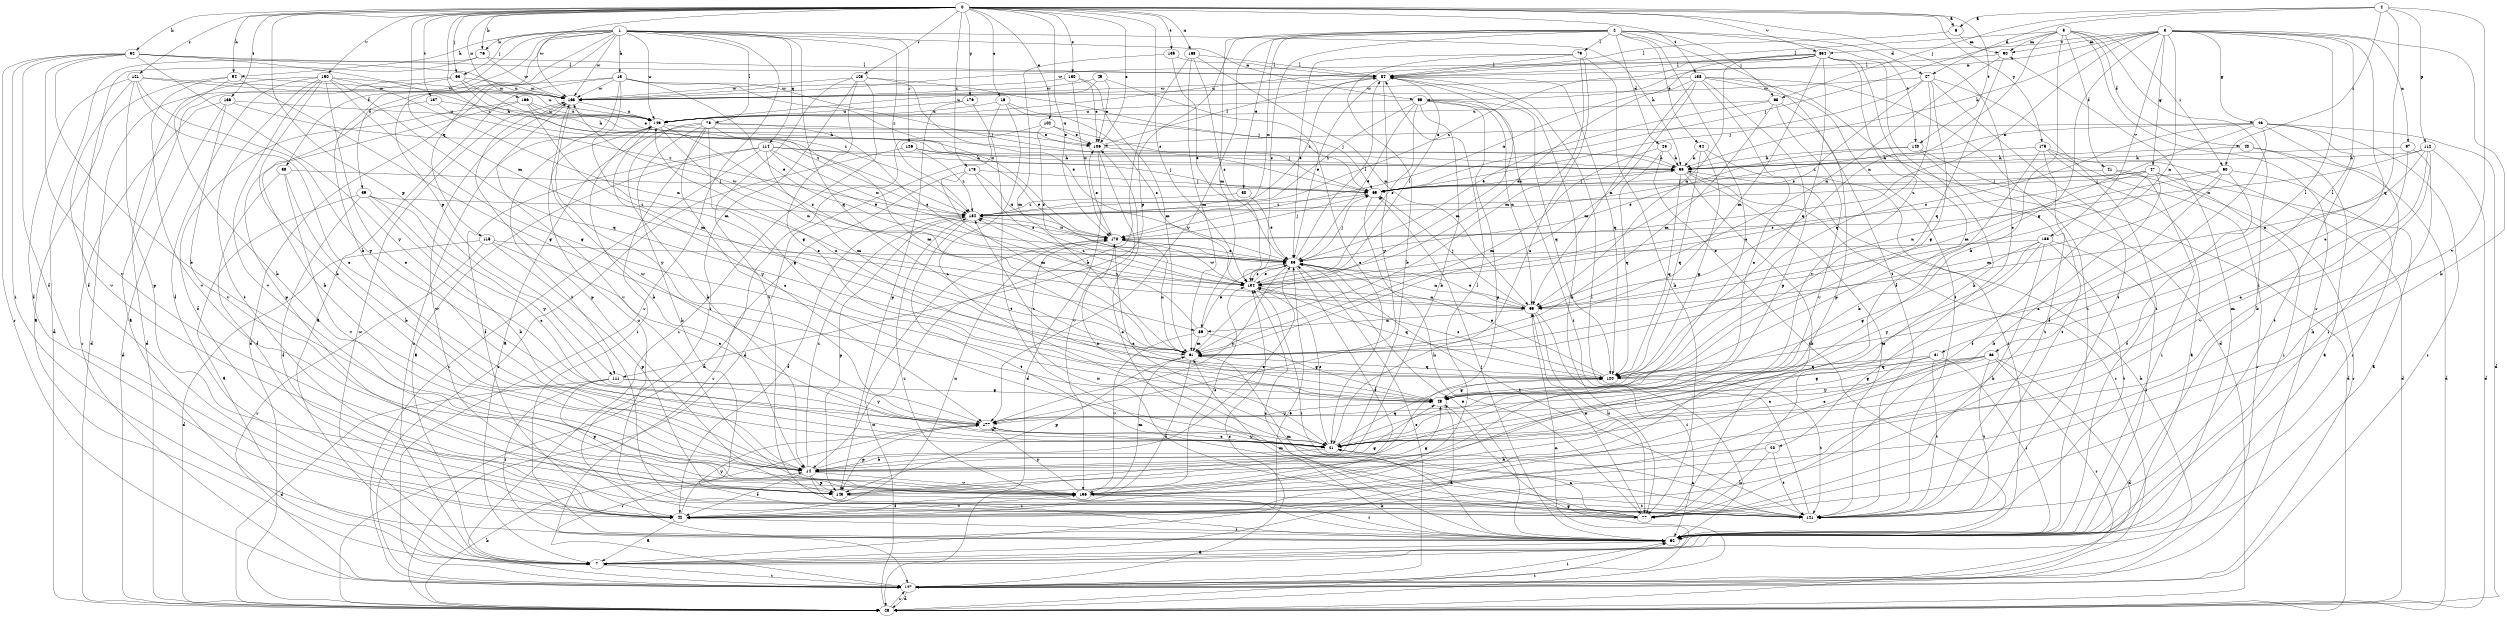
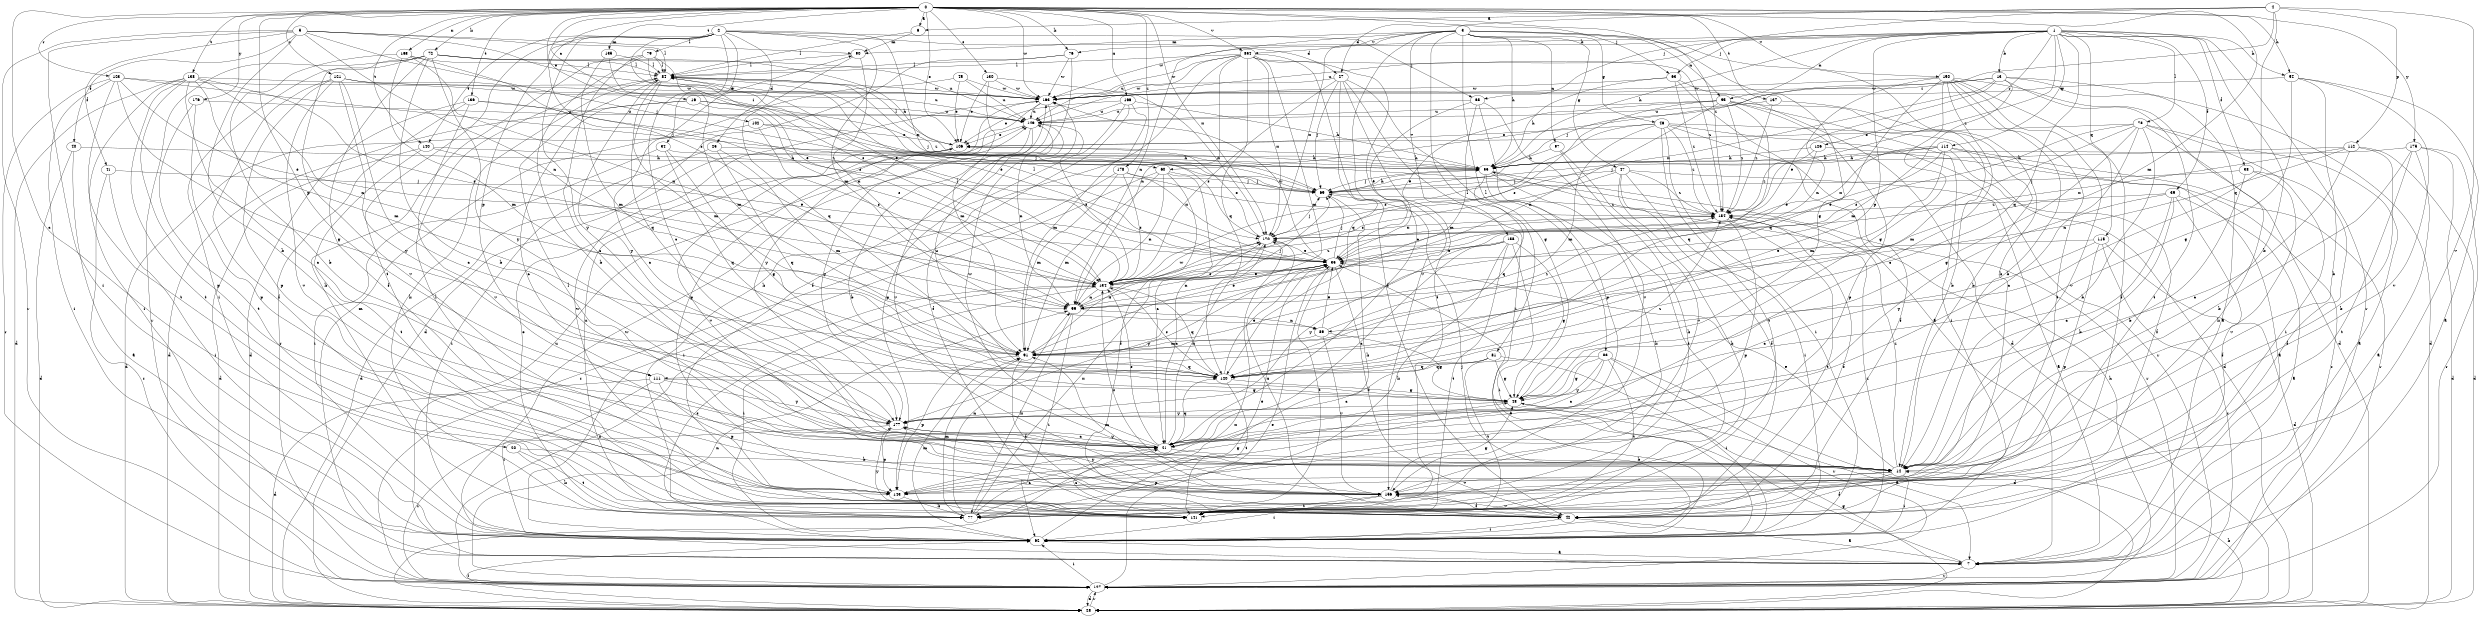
node "32": label "32" -> "72"
node "30": removed
